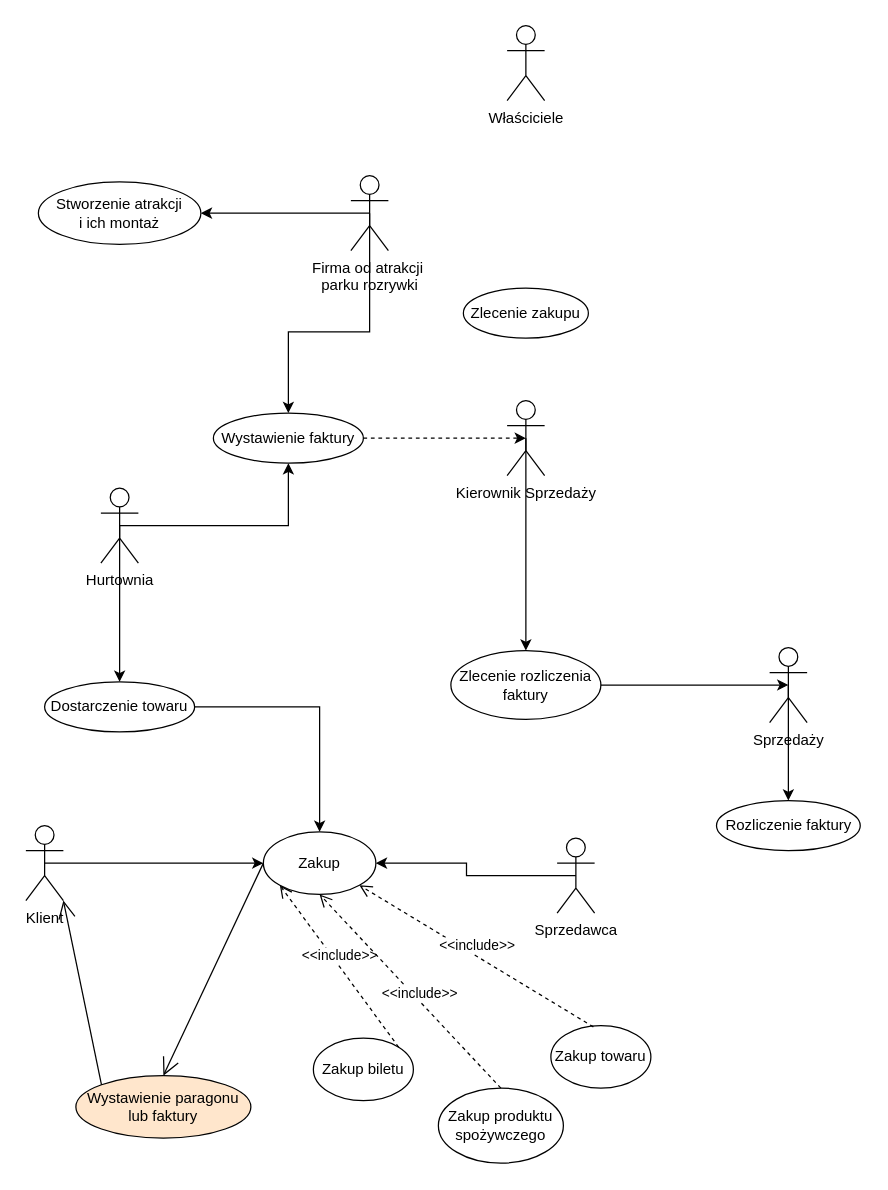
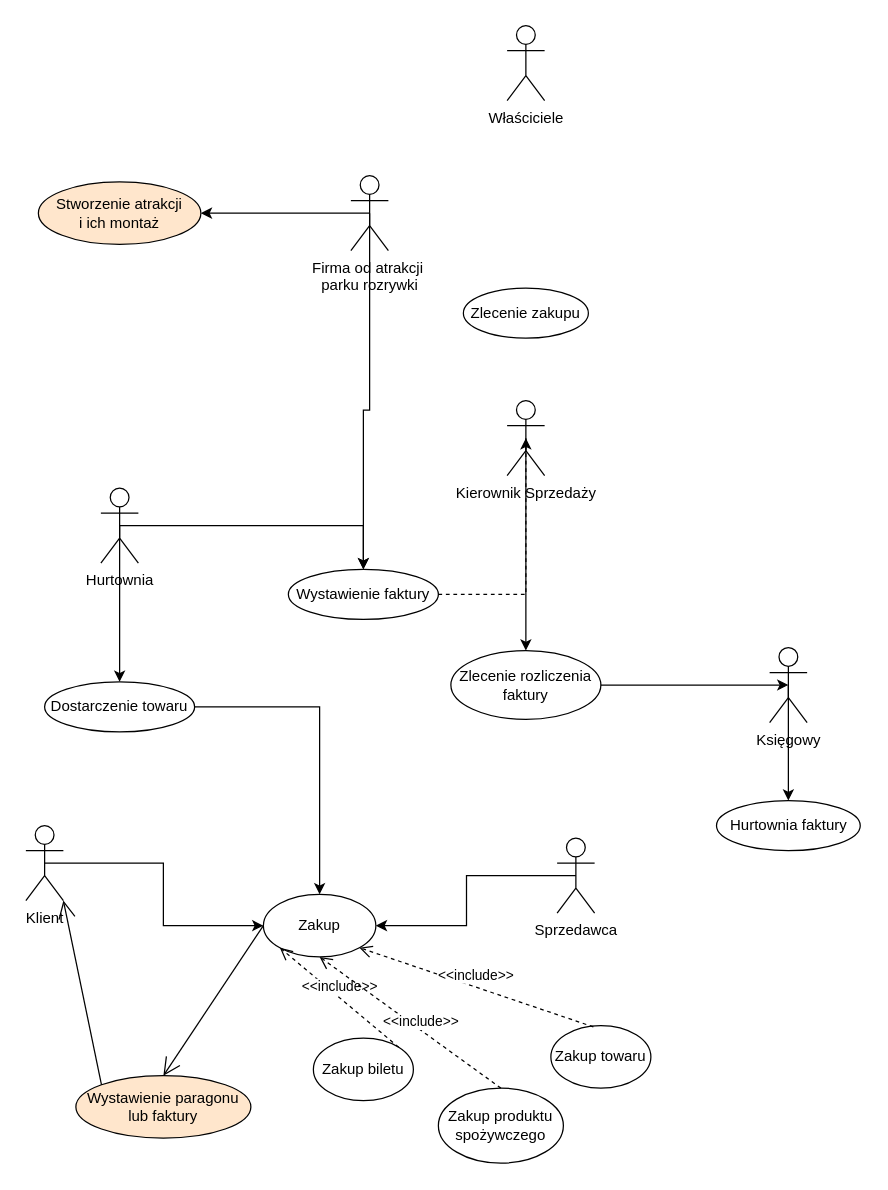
node "Stworzenie atrakcji i ich montaż": fillcolor #ffffff -> #ffe6cc
node "Wystawienie faktury": moved (288, 438) -> (363, 594)
node "Sprzedaży": label "Sprzedaży" -> "Księgowy"
node "Rozliczenie faktury": label "Rozliczenie faktury" -> "Hurtownia faktury"
node "Zakup": moved (319, 863) -> (319, 926)
